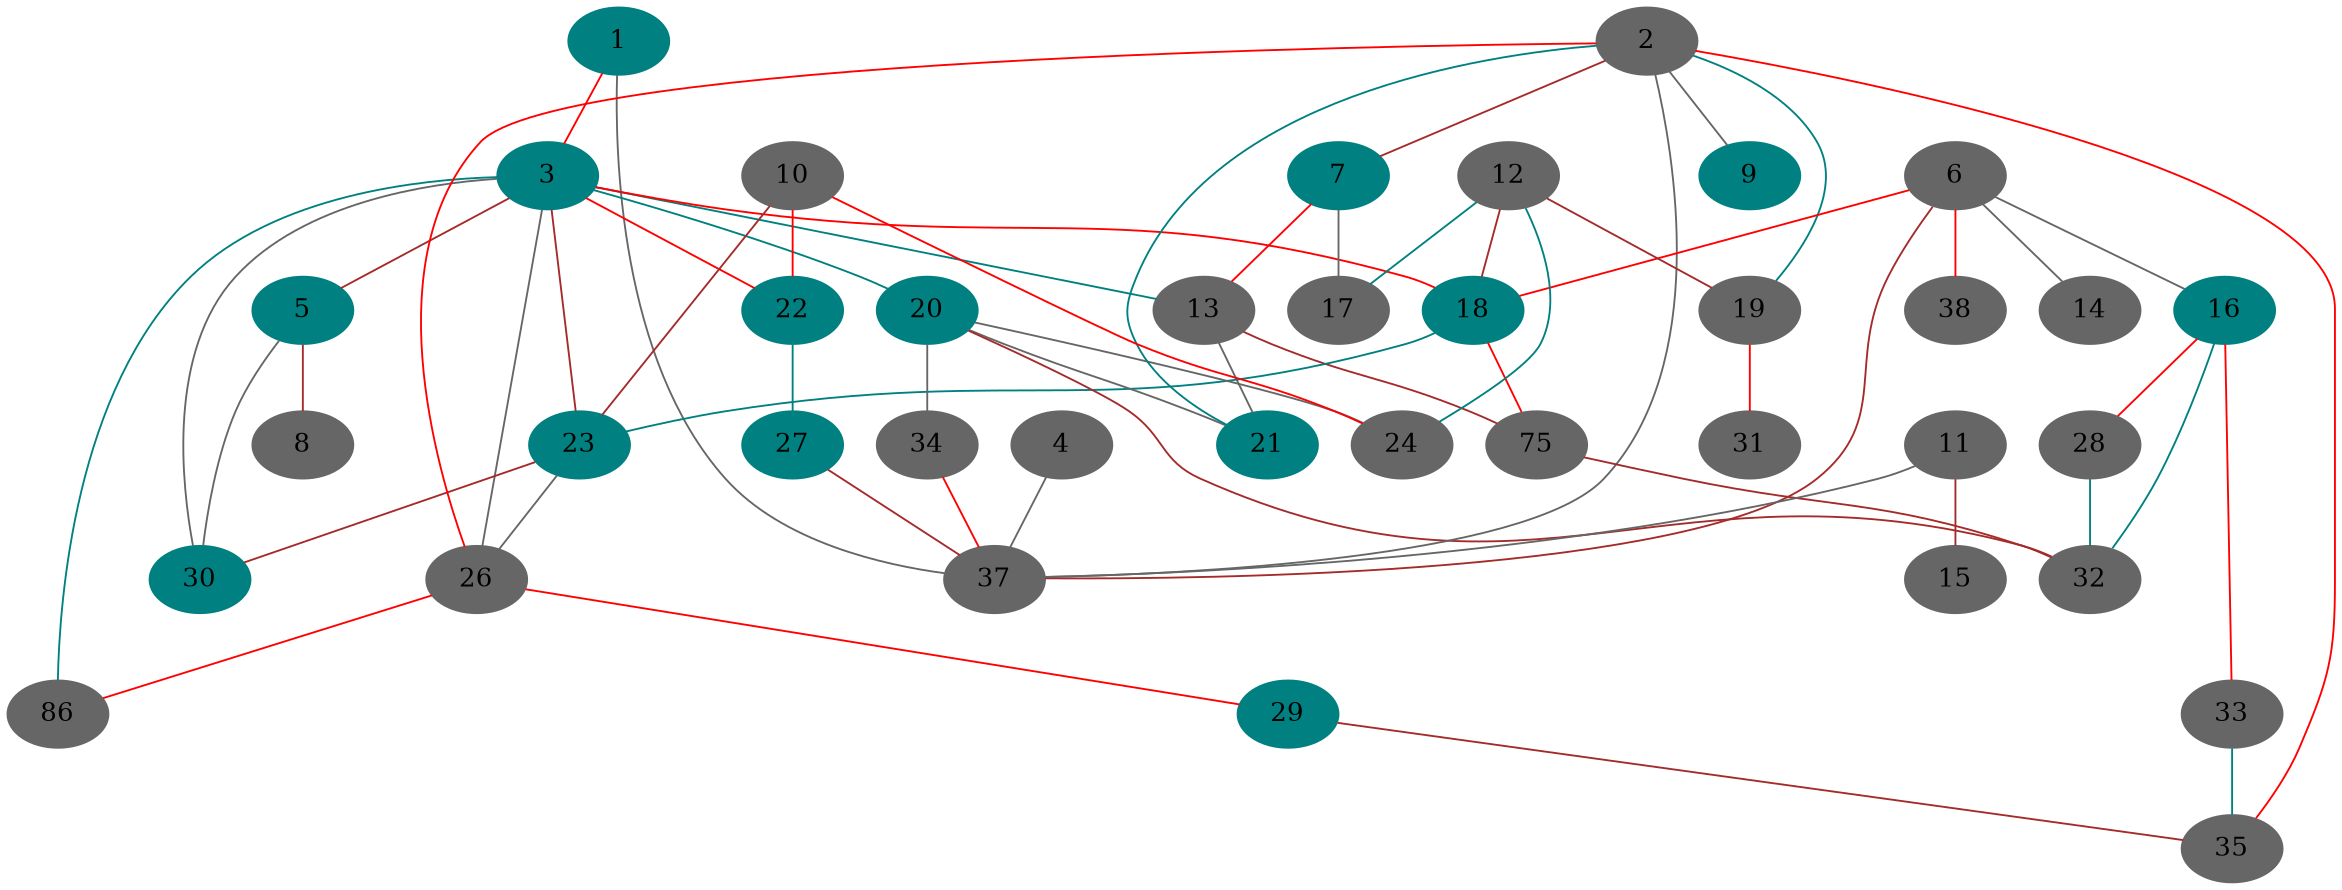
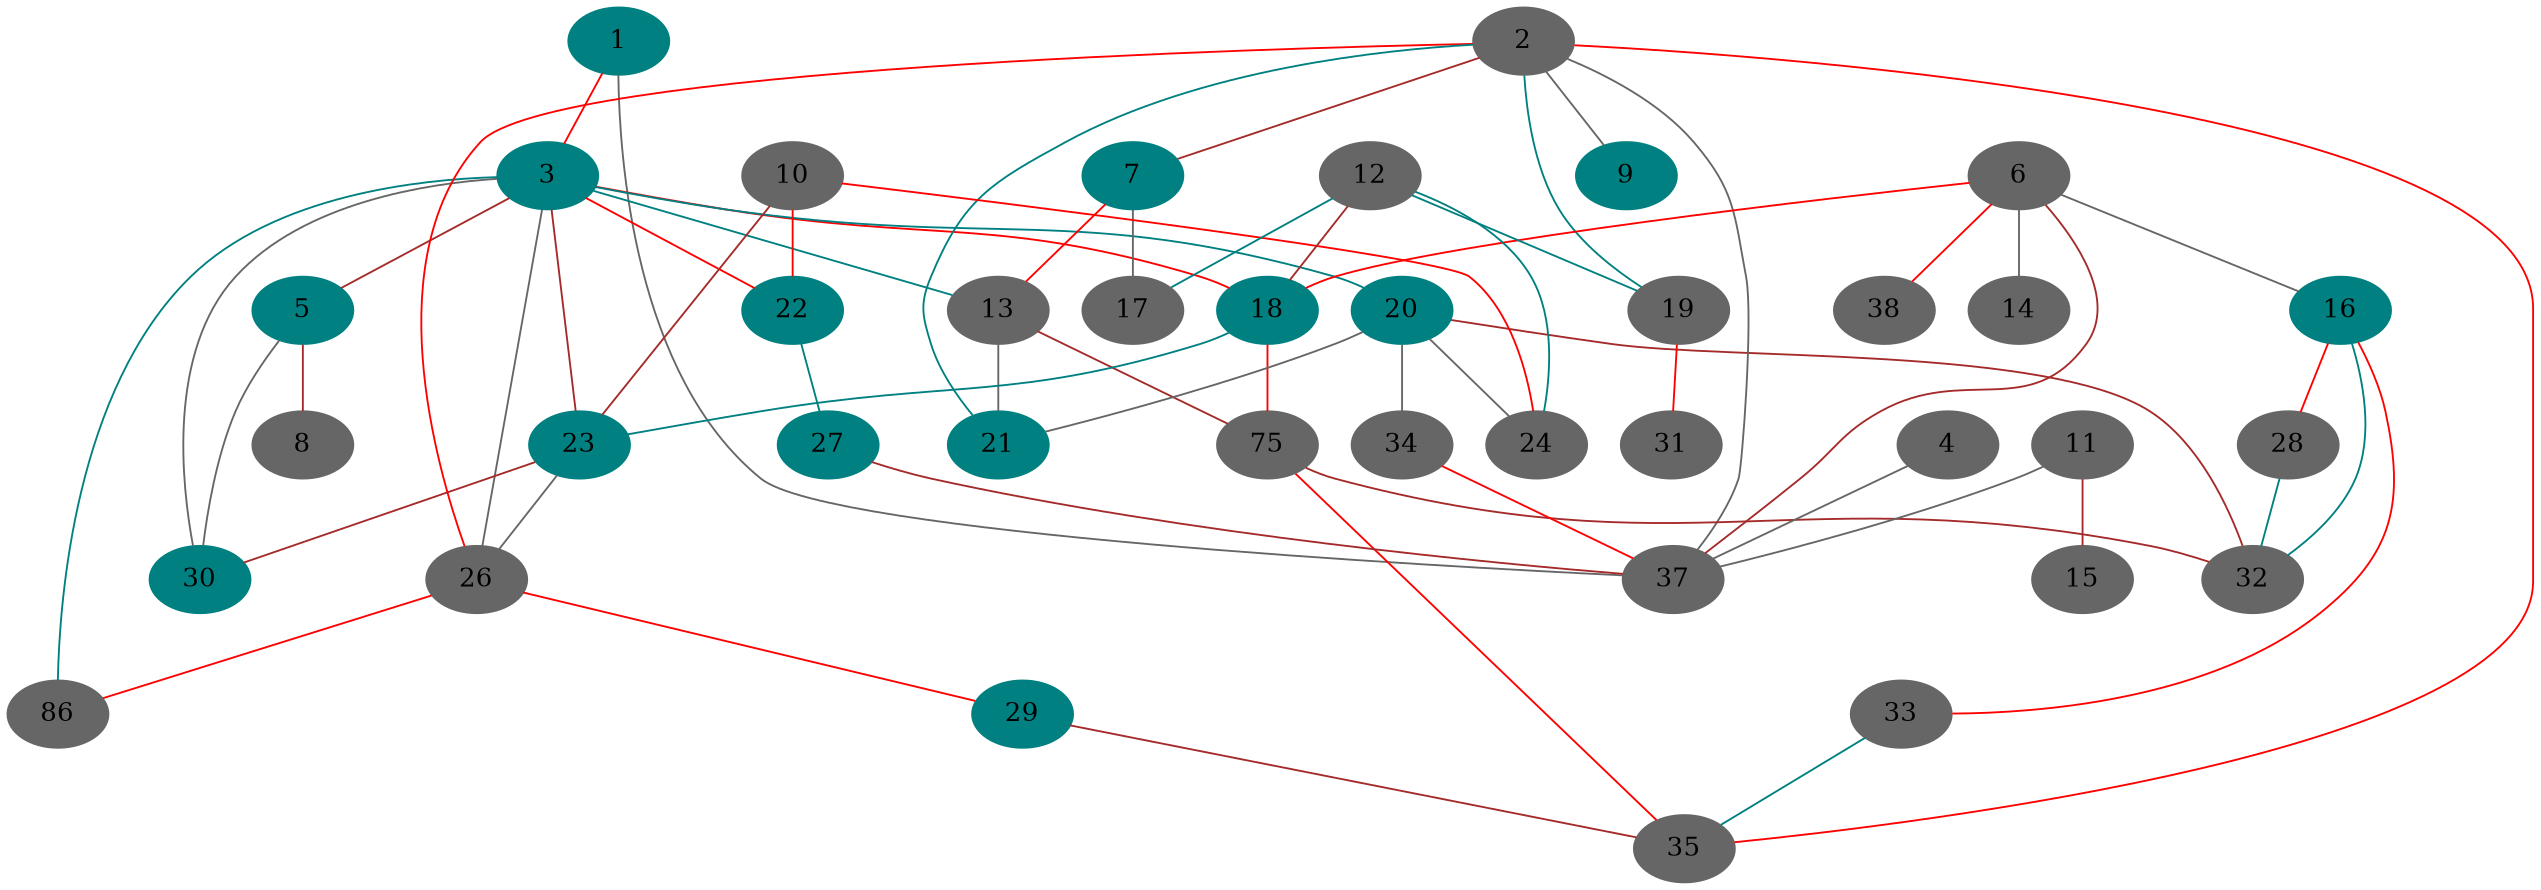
edge "12" -- "19": color brown -> teal
edge "75" -- "35": added
